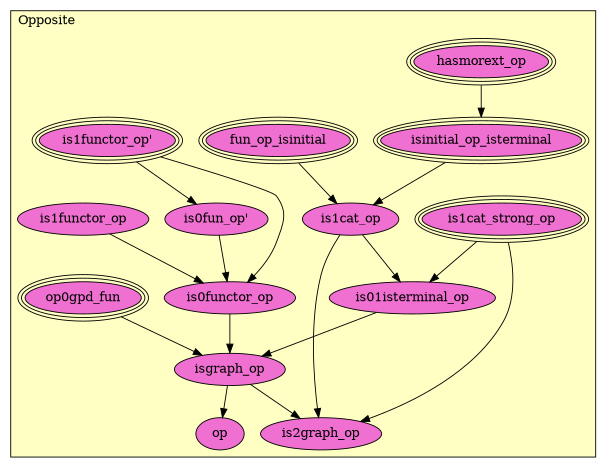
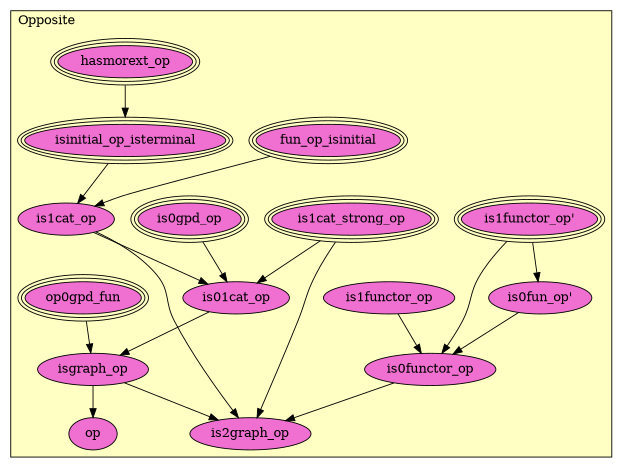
node "is0gpd_op": added
node "is01isterminal_op": label "is01isterminal_op" -> "is01cat_op"
edge "is0functor_op" -> "isgraph_op": now "is0functor_op" -> "is2graph_op"
